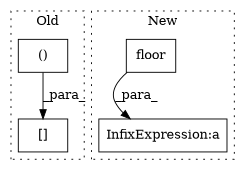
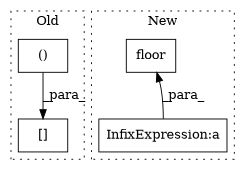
edge "floor" -> "InfixExpression:a": reversed
